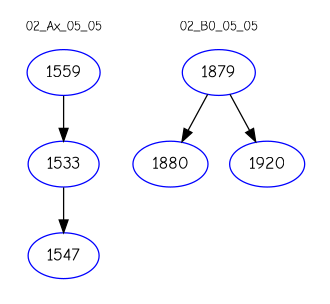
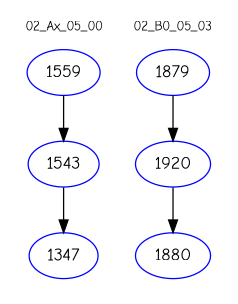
cluster "02_Ax_05_05": label "02_Ax_05_05" -> "02_Ax_05_00"
cluster "02_B0_05_05": label "02_B0_05_05" -> "02_B0_05_03"
edge "1879" -> "1880": now "1920" -> "1880"
node "1533": label "1533" -> "1543"
node "1547": label "1547" -> "1347"
